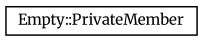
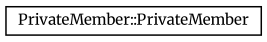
node "Empty::PrivateMember": label "Empty::PrivateMember" -> "PrivateMember::PrivateMember"
